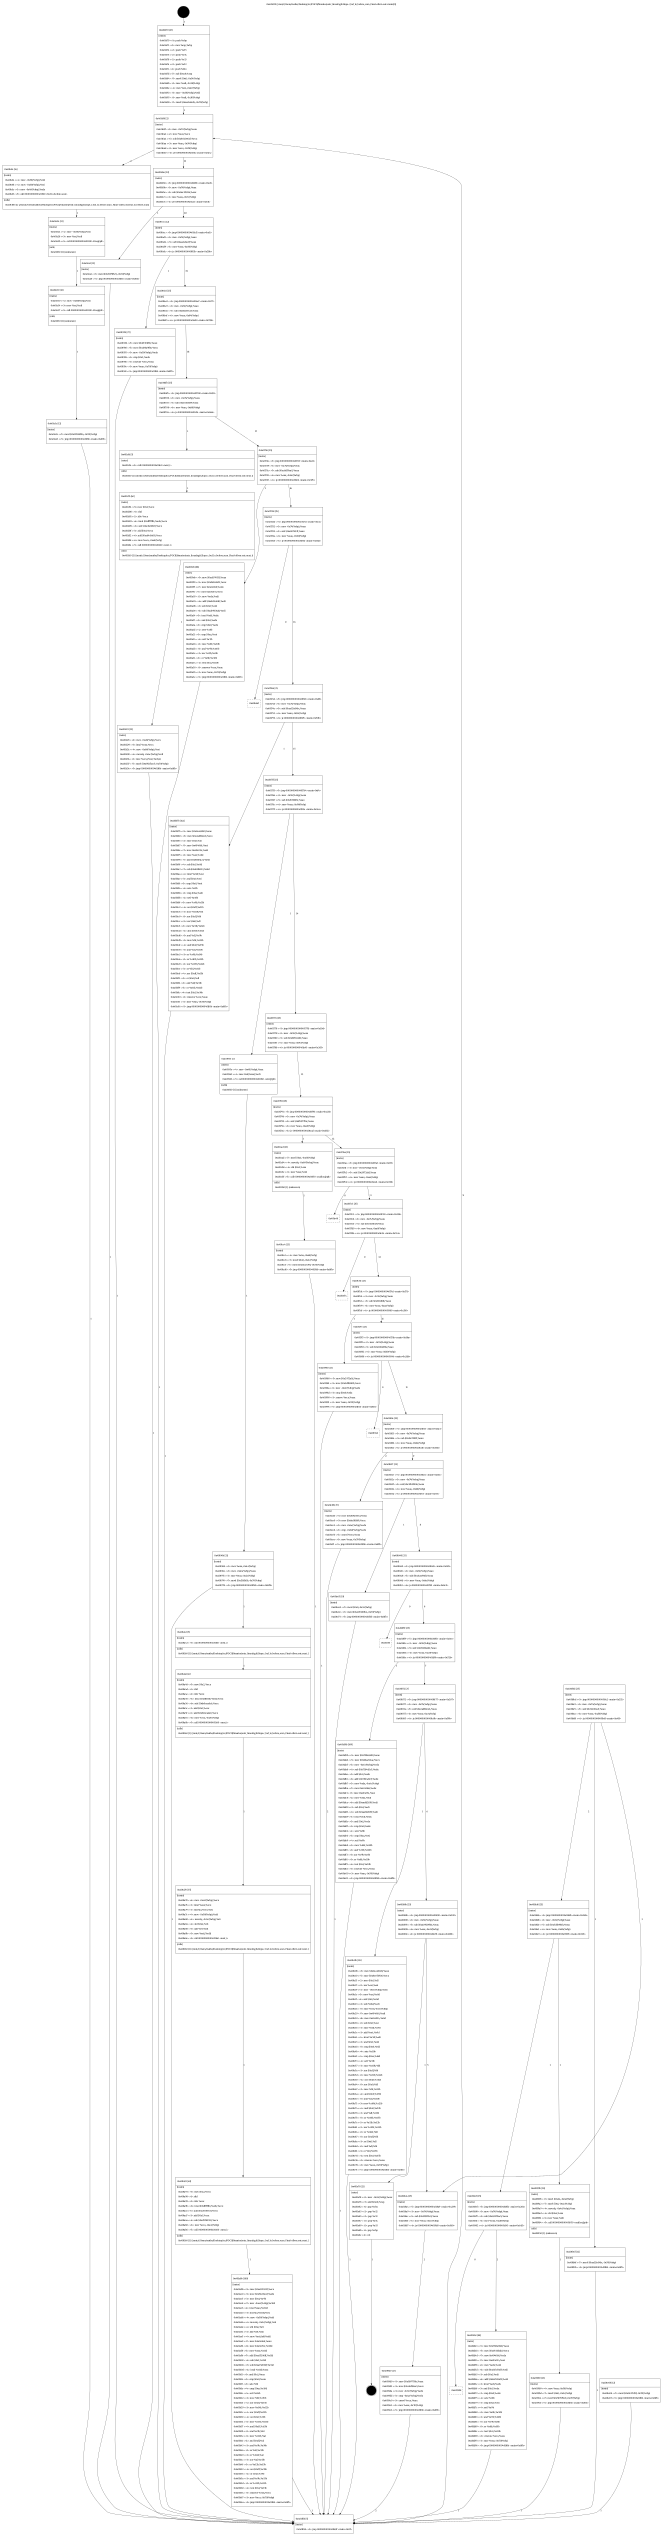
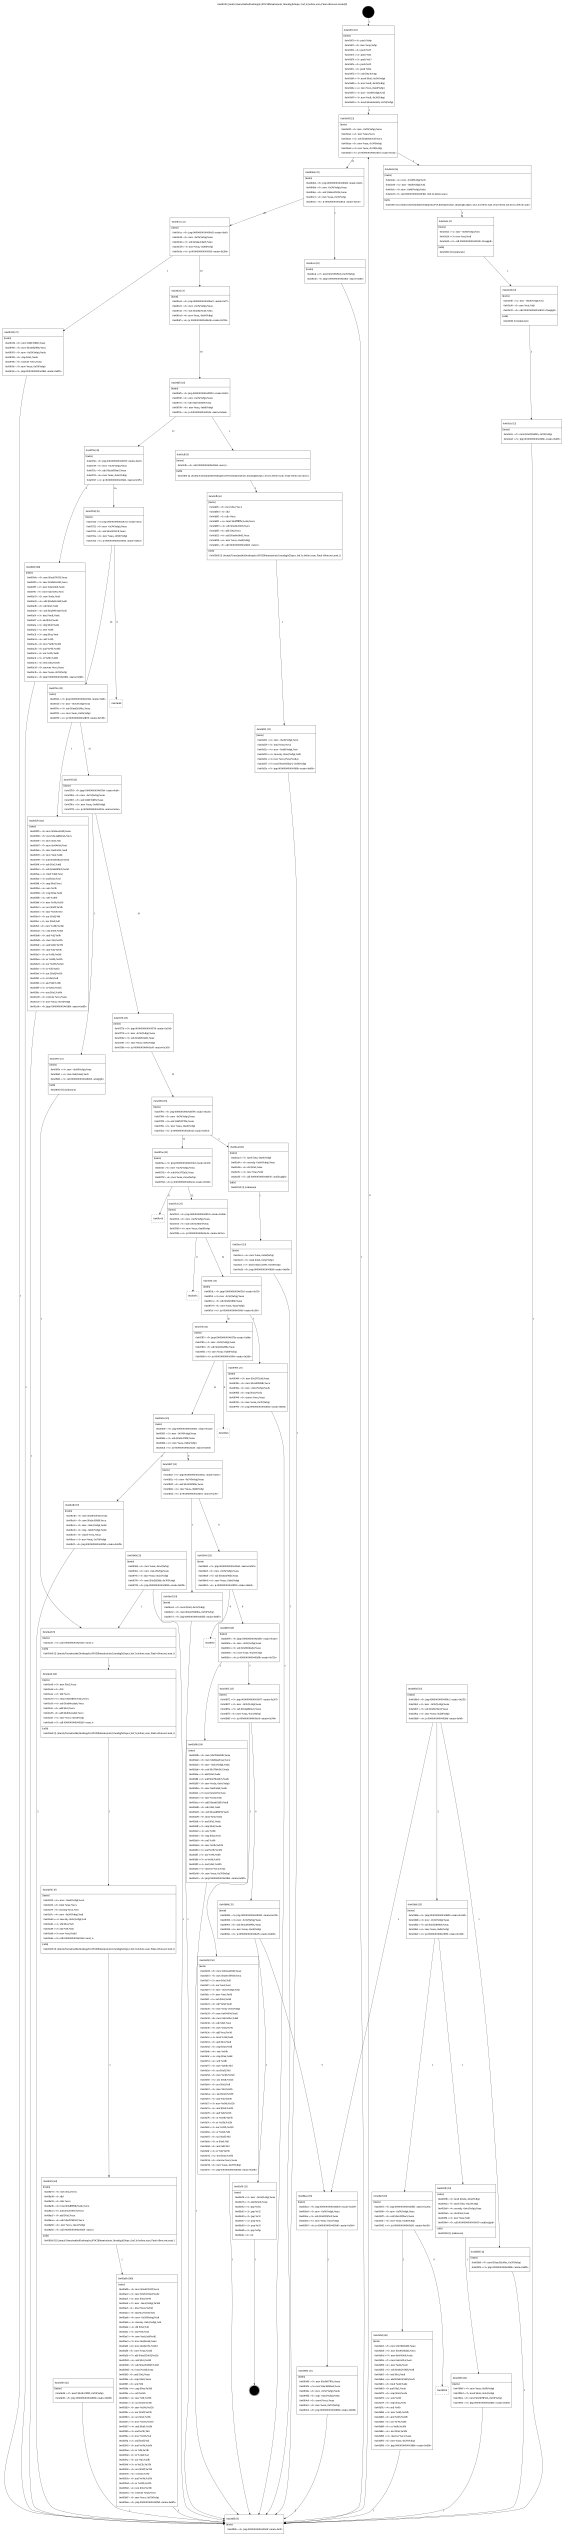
edge "0x40195e [13]" -> "0x40196b [21]": now "0x40195e [13]" -> "0x401a43 [5]"
